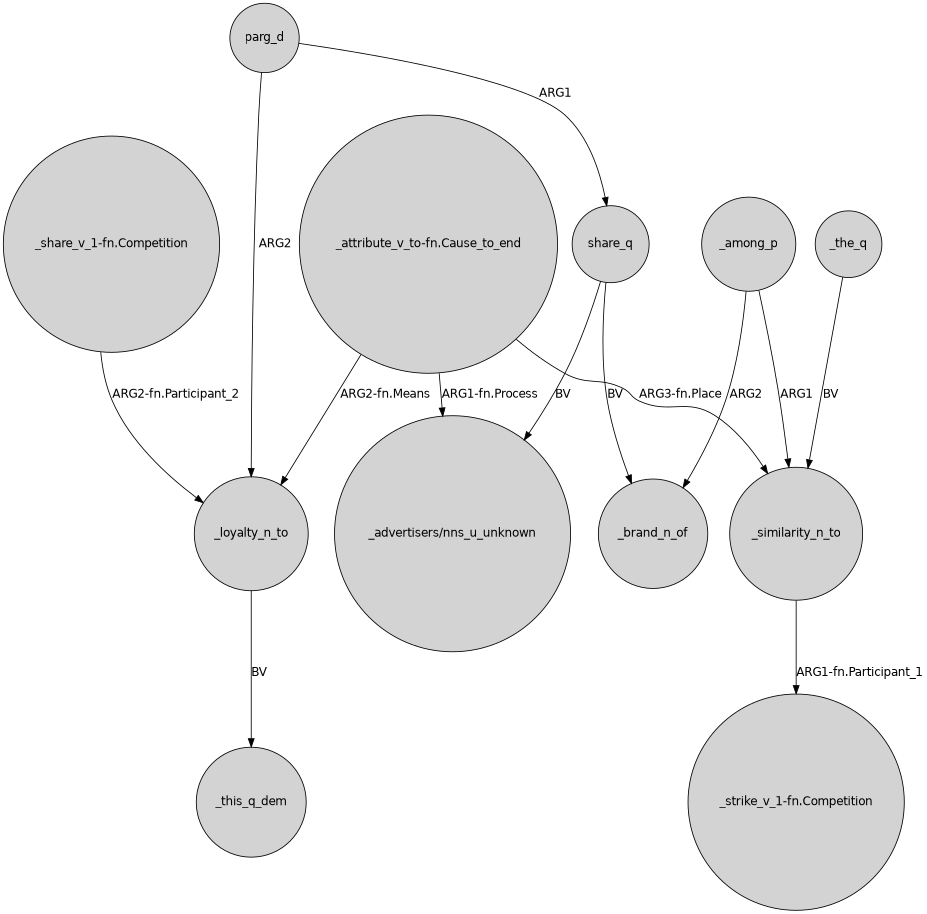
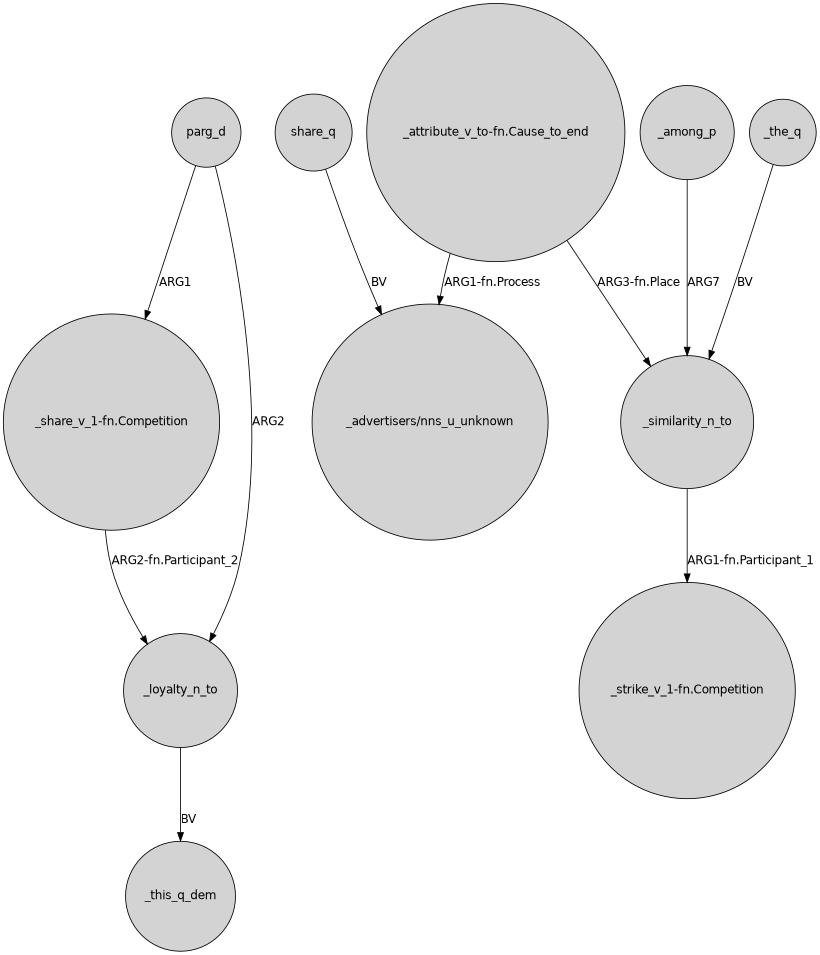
edge "parg_d" -> "share_q": now "parg_d" -> "_share_v_1-fn.Competition"
edge "_among_p" -> "_similarity_n_to": label "ARG1" -> "ARG7"
edge "_attribute_v_to-fn.Cause_to_end" -> "_loyalty_n_to": removed, label "ARG2-fn.Means"
node "_brand_n_of": removed
